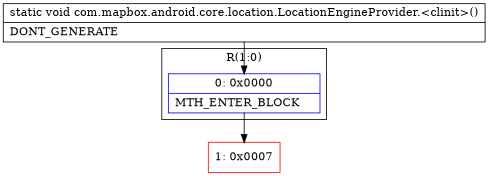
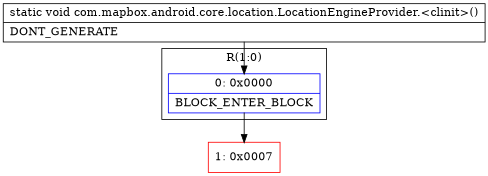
node "0: 0x0000": text "MTH_ENTER_BLOCK" -> "BLOCK_ENTER_BLOCK"
